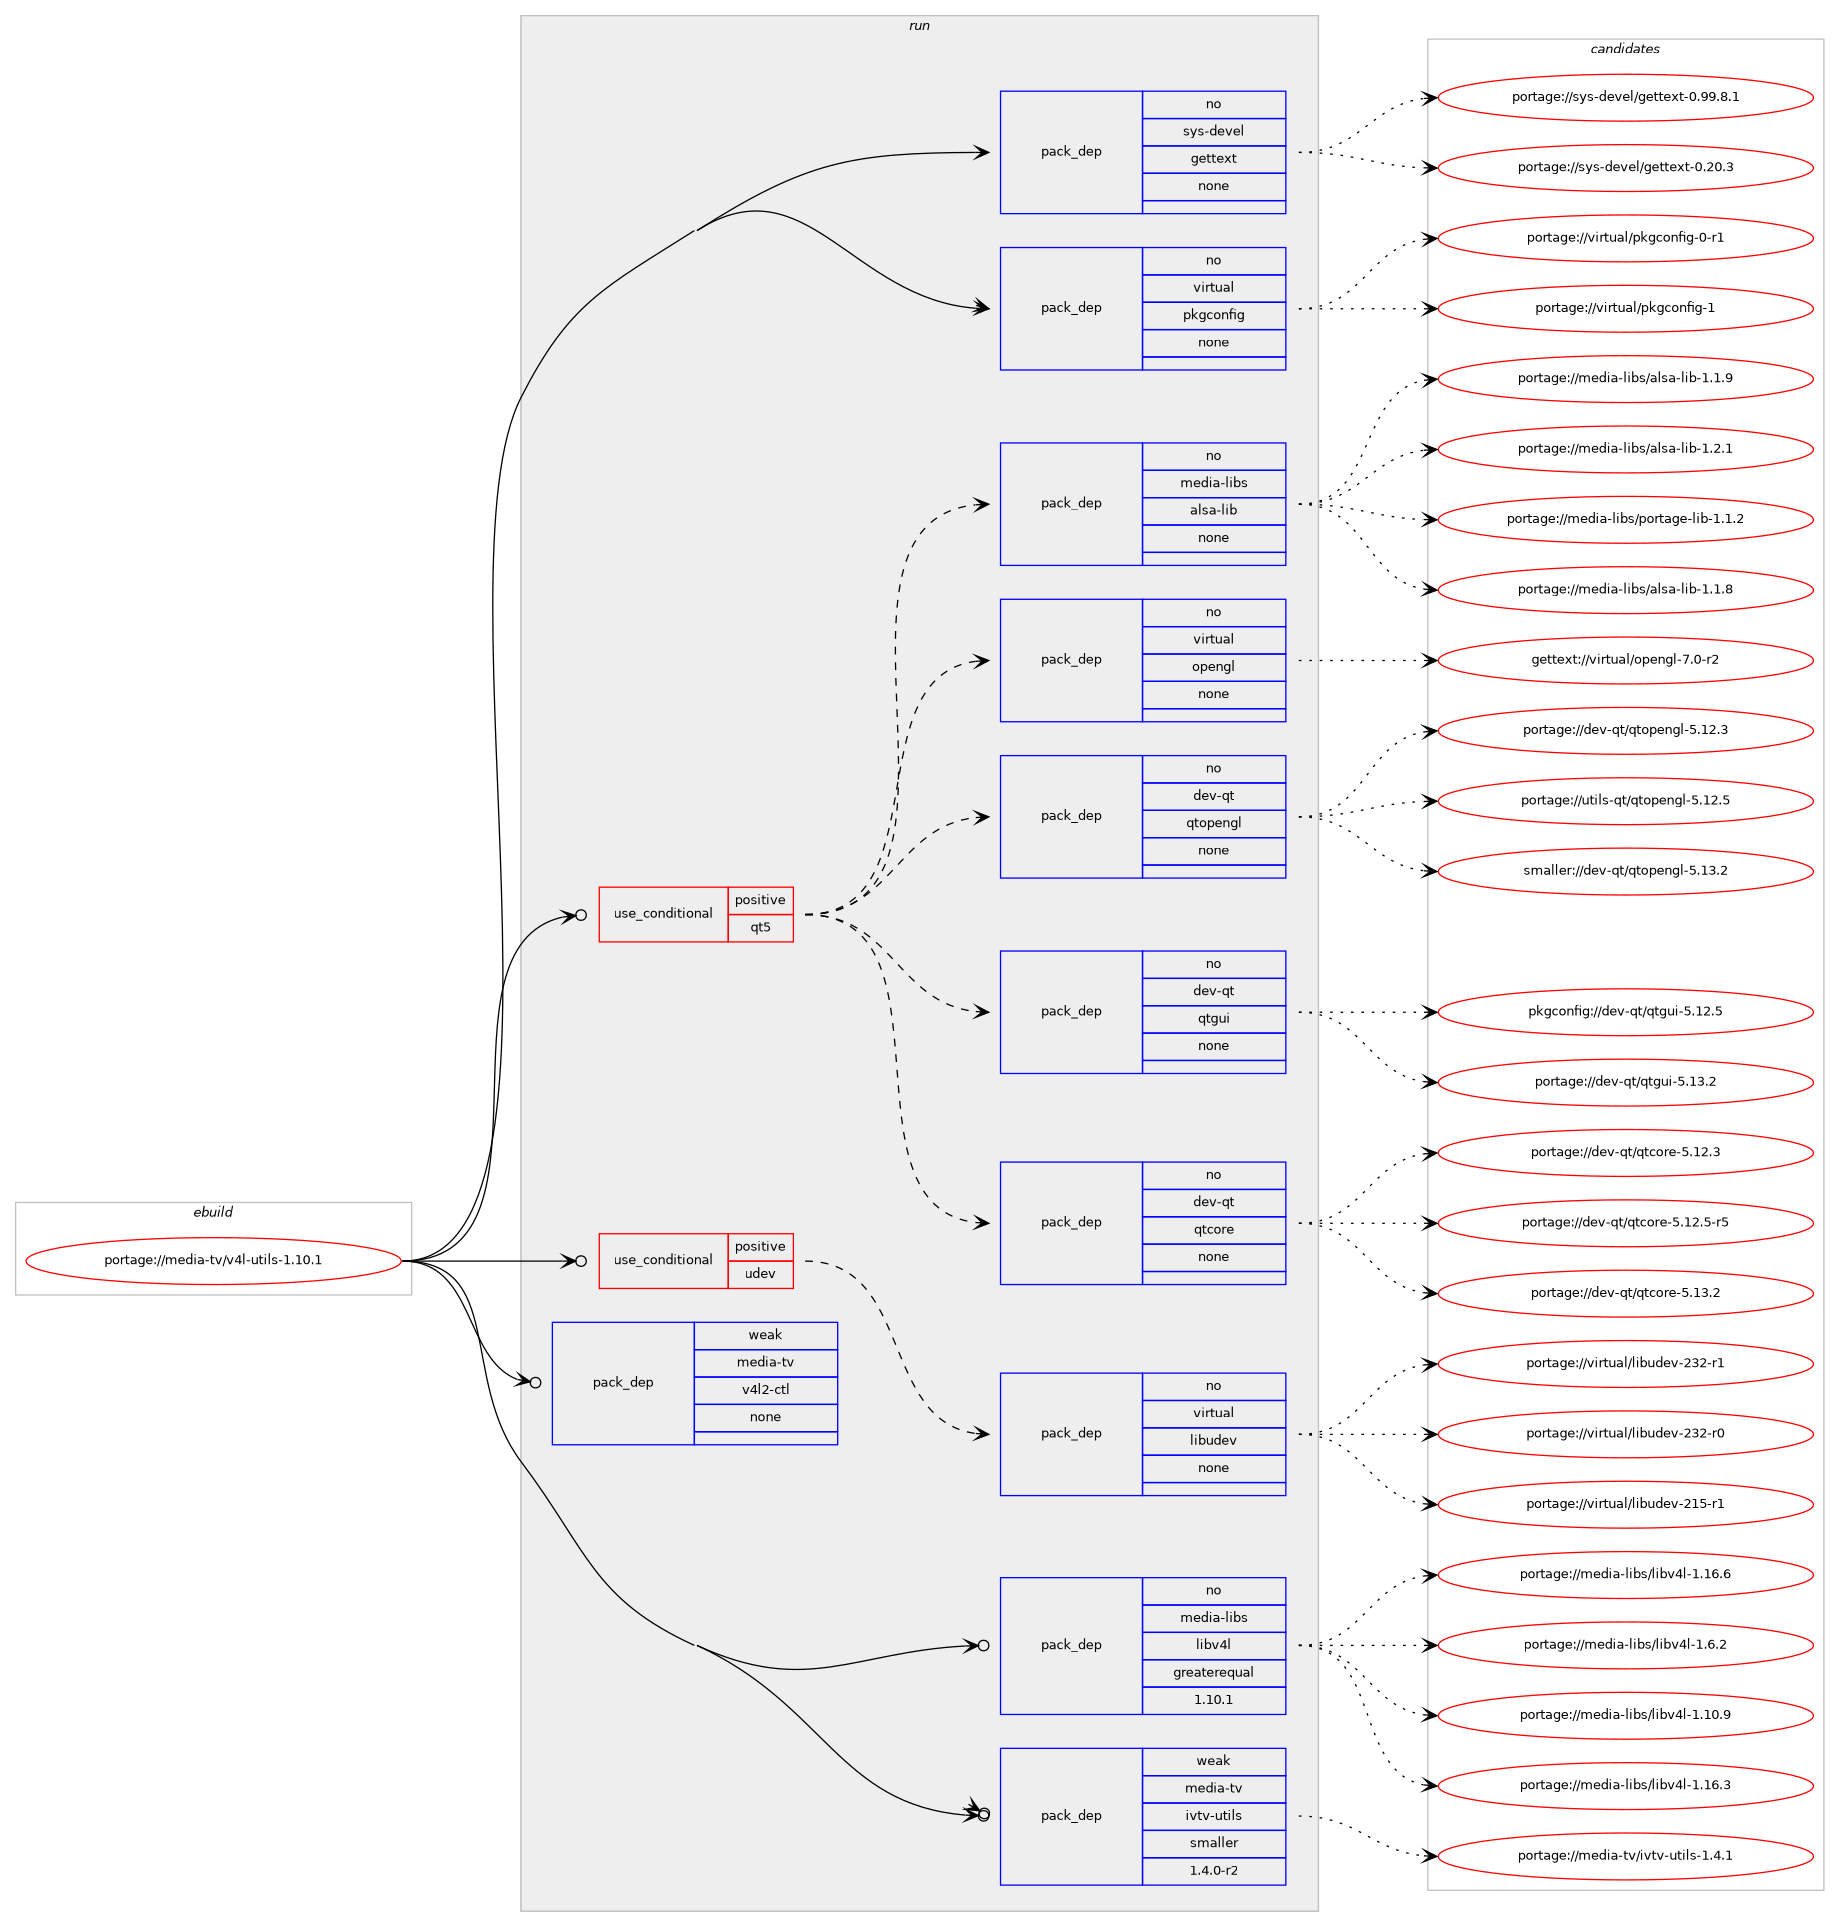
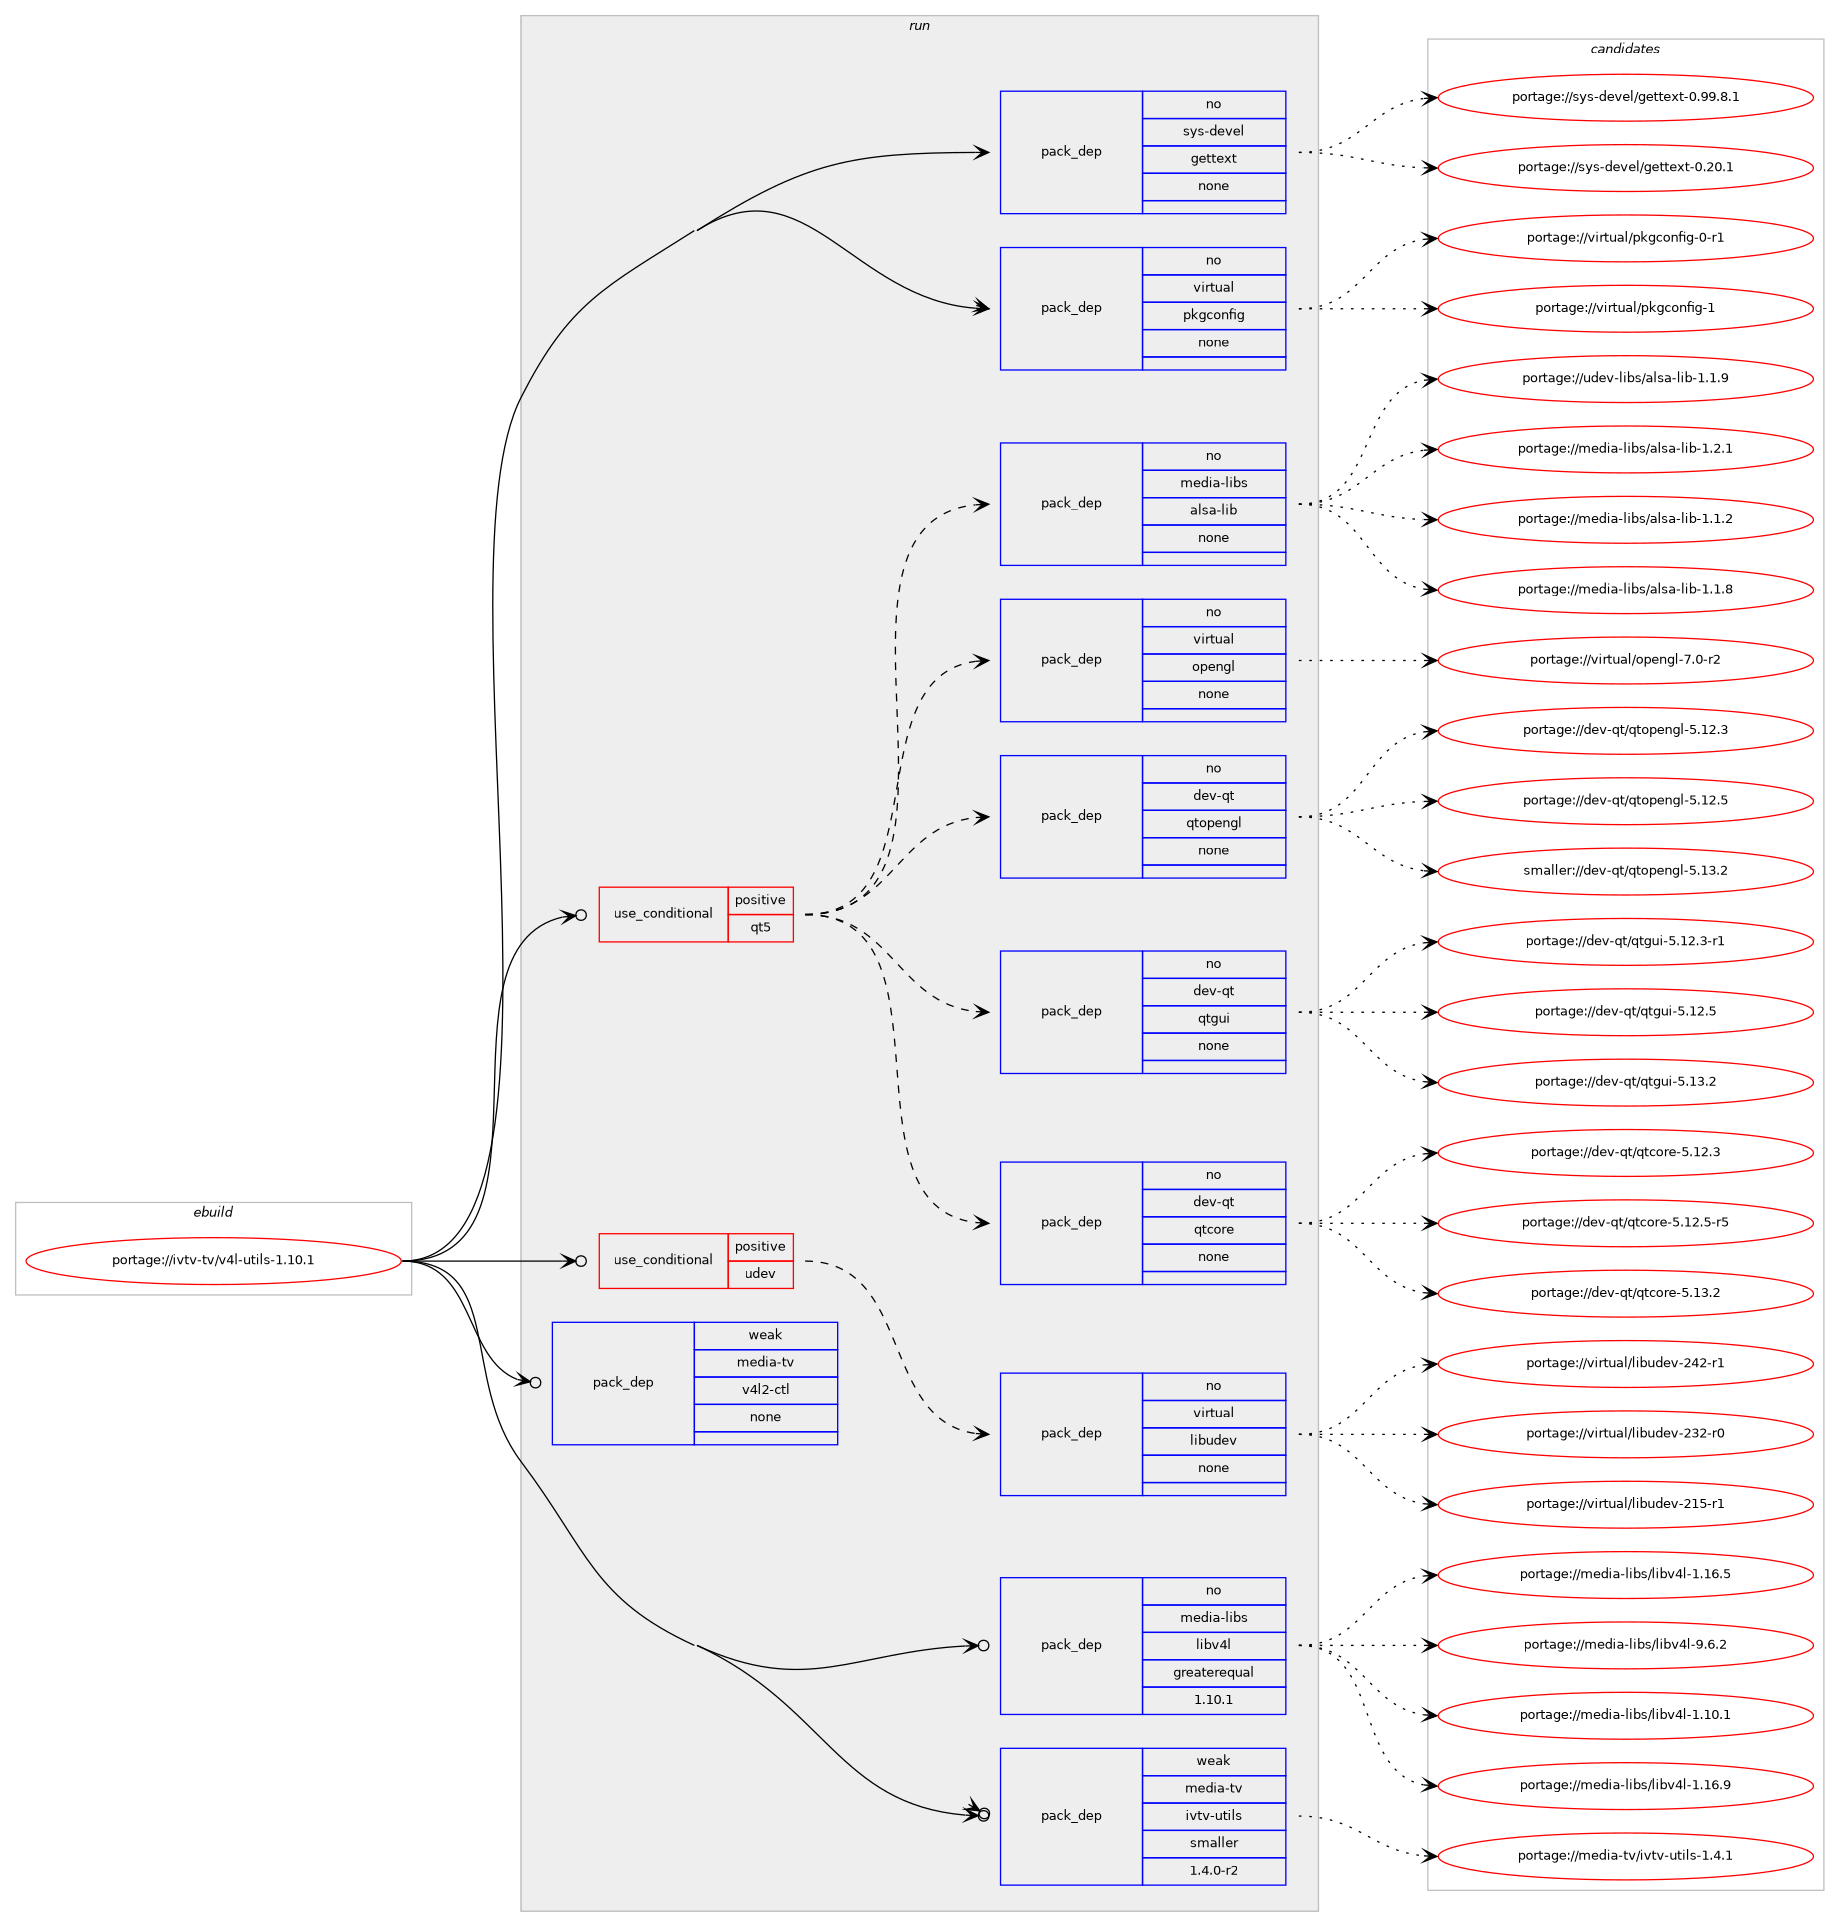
node "portage://sys-devel/gettext-0.20.3": label "portage://sys-devel/gettext-0.20.3" -> "portage://sys-devel/gettext-0.20.1"
node "portage://media-libs/alsa-lib-1.1.9": label "portage://media-libs/alsa-lib-1.1.9" -> "portage://udev-libs/alsa-lib-1.1.9"
node "portage://media-libs/portage-lib-1.1.2": label "portage://media-libs/portage-lib-1.1.2" -> "portage://media-libs/alsa-lib-1.1.2"
node "gettext://virtual/opengl-7.0-r2": label "gettext://virtual/opengl-7.0-r2" -> "portage://virtual/opengl-7.0-r2"
node "portage://utils-qt/qtopengl-5.12.5": label "portage://utils-qt/qtopengl-5.12.5" -> "portage://dev-qt/qtopengl-5.12.5"
node "portage://dev-qt/qtgui-5.12.3-r1": added
node "pkgconfig://dev-qt/qtgui-5.12.5": label "pkgconfig://dev-qt/qtgui-5.12.5" -> "portage://dev-qt/qtgui-5.12.5"
node "portage://media-tv/v4l-utils-1.10.1": label "portage://media-tv/v4l-utils-1.10.1" -> "portage://ivtv-tv/v4l-utils-1.10.1"
node "portage://virtual/libudev-232-r1": label "portage://virtual/libudev-232-r1" -> "portage://virtual/libudev-242-r1"
node "portage://media-libs/libv4l-1.16.6": label "portage://media-libs/libv4l-1.16.6" -> "portage://media-libs/libv4l-1.16.5"
node "portage://media-libs/libv4l-1.6.2": label "portage://media-libs/libv4l-1.6.2" -> "portage://media-libs/libv4l-9.6.2"
node "portage://media-libs/libv4l-1.10.9": label "portage://media-libs/libv4l-1.10.9" -> "portage://media-libs/libv4l-1.10.1"
node "portage://media-libs/libv4l-1.16.3": label "portage://media-libs/libv4l-1.16.3" -> "portage://media-libs/libv4l-1.16.9"
